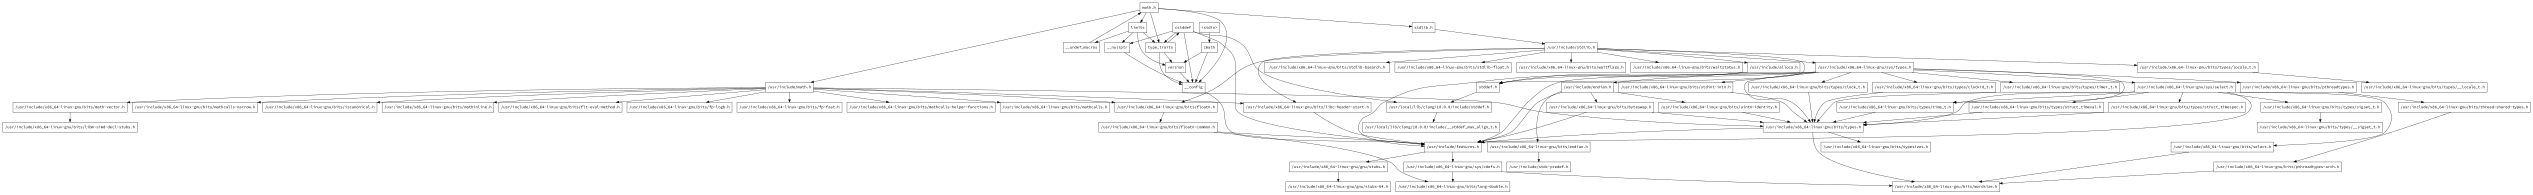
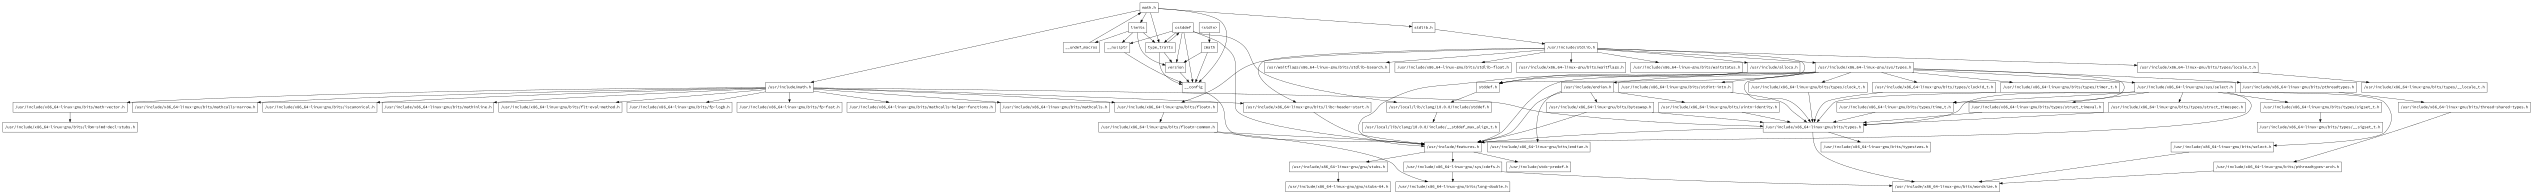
edge "cstddef" -> "version": added
node "/usr/include/x86_64-linux-gnu/bits/stdlib-bsearch.h": label "/usr/include/x86_64-linux-gnu/bits/stdlib-bsearch.h" -> "/usr/waitflags/x86_64-linux-gnu/bits/stdlib-bsearch.h"
edge "/usr/include/x86_64-linux-gnu/bits/endian.h" -> "/usr/include/stdc-predef.h": now "/usr/include/features.h" -> "/usr/include/stdc-predef.h"
